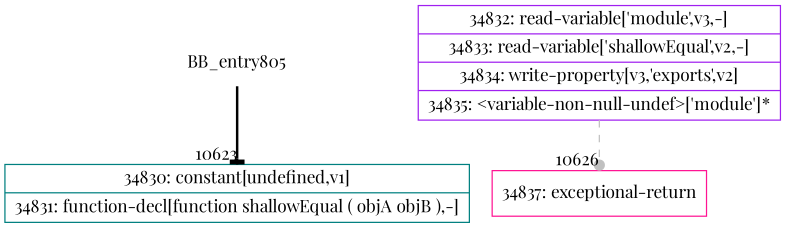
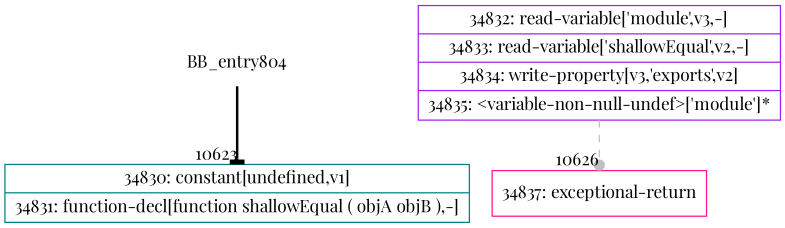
node "BB_entry805": label "BB_entry805" -> "BB_entry804"
